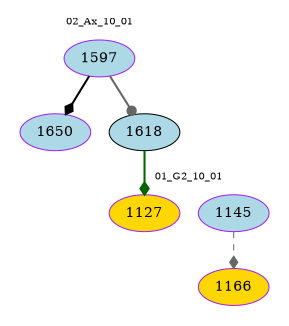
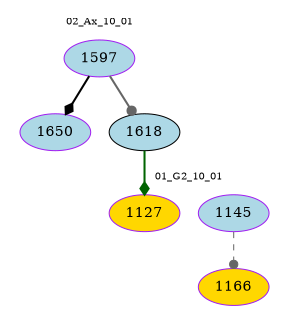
edge "1145" -> "1166": arrowhead diamond -> dot
